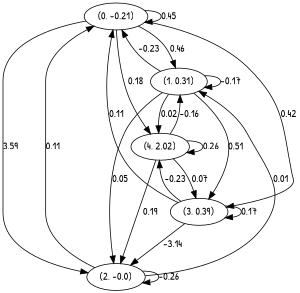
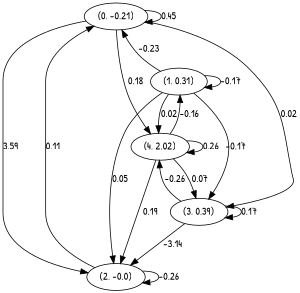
edge "(0, -0.21)" -> "(1, 0.31)": removed, label "0.46"
edge "(0, -0.21)" -> "(3, 0.39)": label "0.42" -> "0.02"
edge "(3, 0.39)" -> "(0, -0.21)": removed, label "0.11"
edge "(1, 0.31)" -> "(3, 0.39)": label "0.51" -> "-0.17"
edge "(3, 0.39)" -> "(4, 2.02)": label "-0.23" -> "-0.26"
edge "(2, -0.0)" -> "(1, 0.31)": removed, label "0.01"
